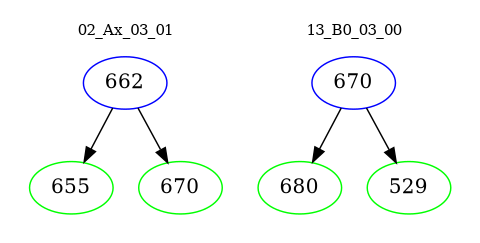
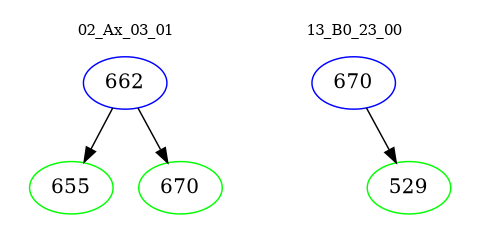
cluster "13_B0_03_00": label "13_B0_03_00" -> "13_B0_23_00"
node "680": removed
